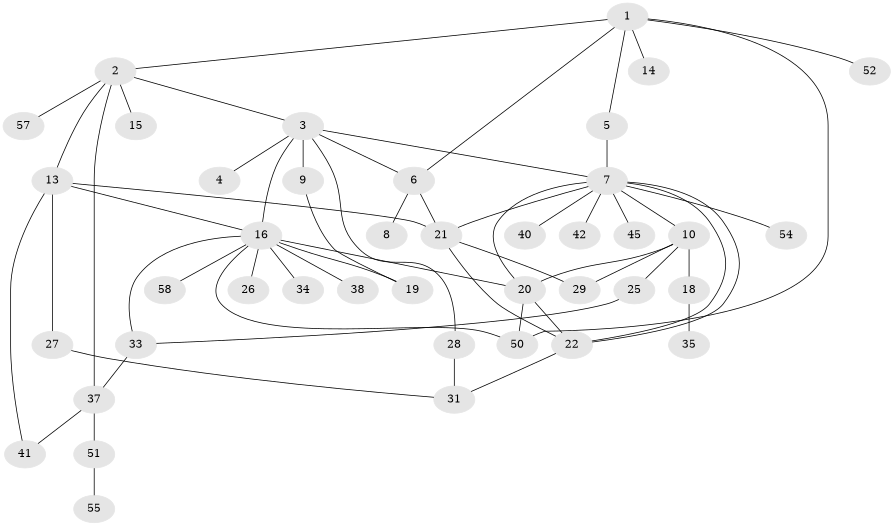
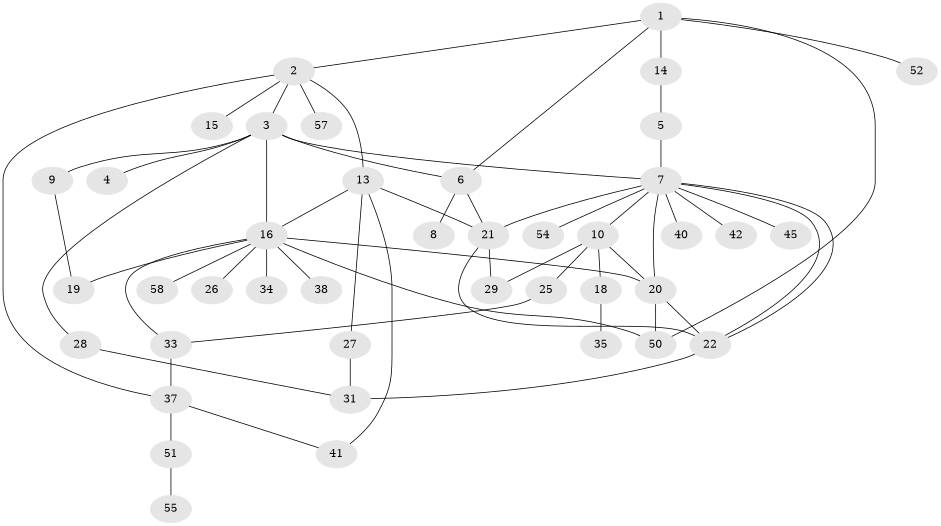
edge "1" -- "5": now "14" -- "5"
